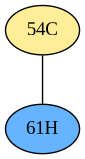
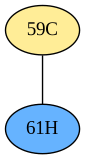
node "54C": label "54C" -> "59C"
